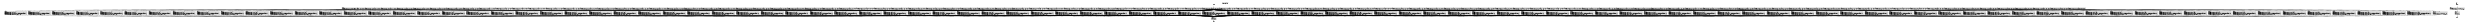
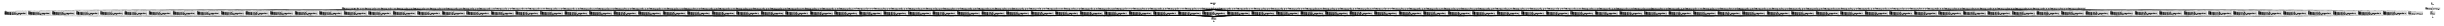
node "<bb 80>:": removed
